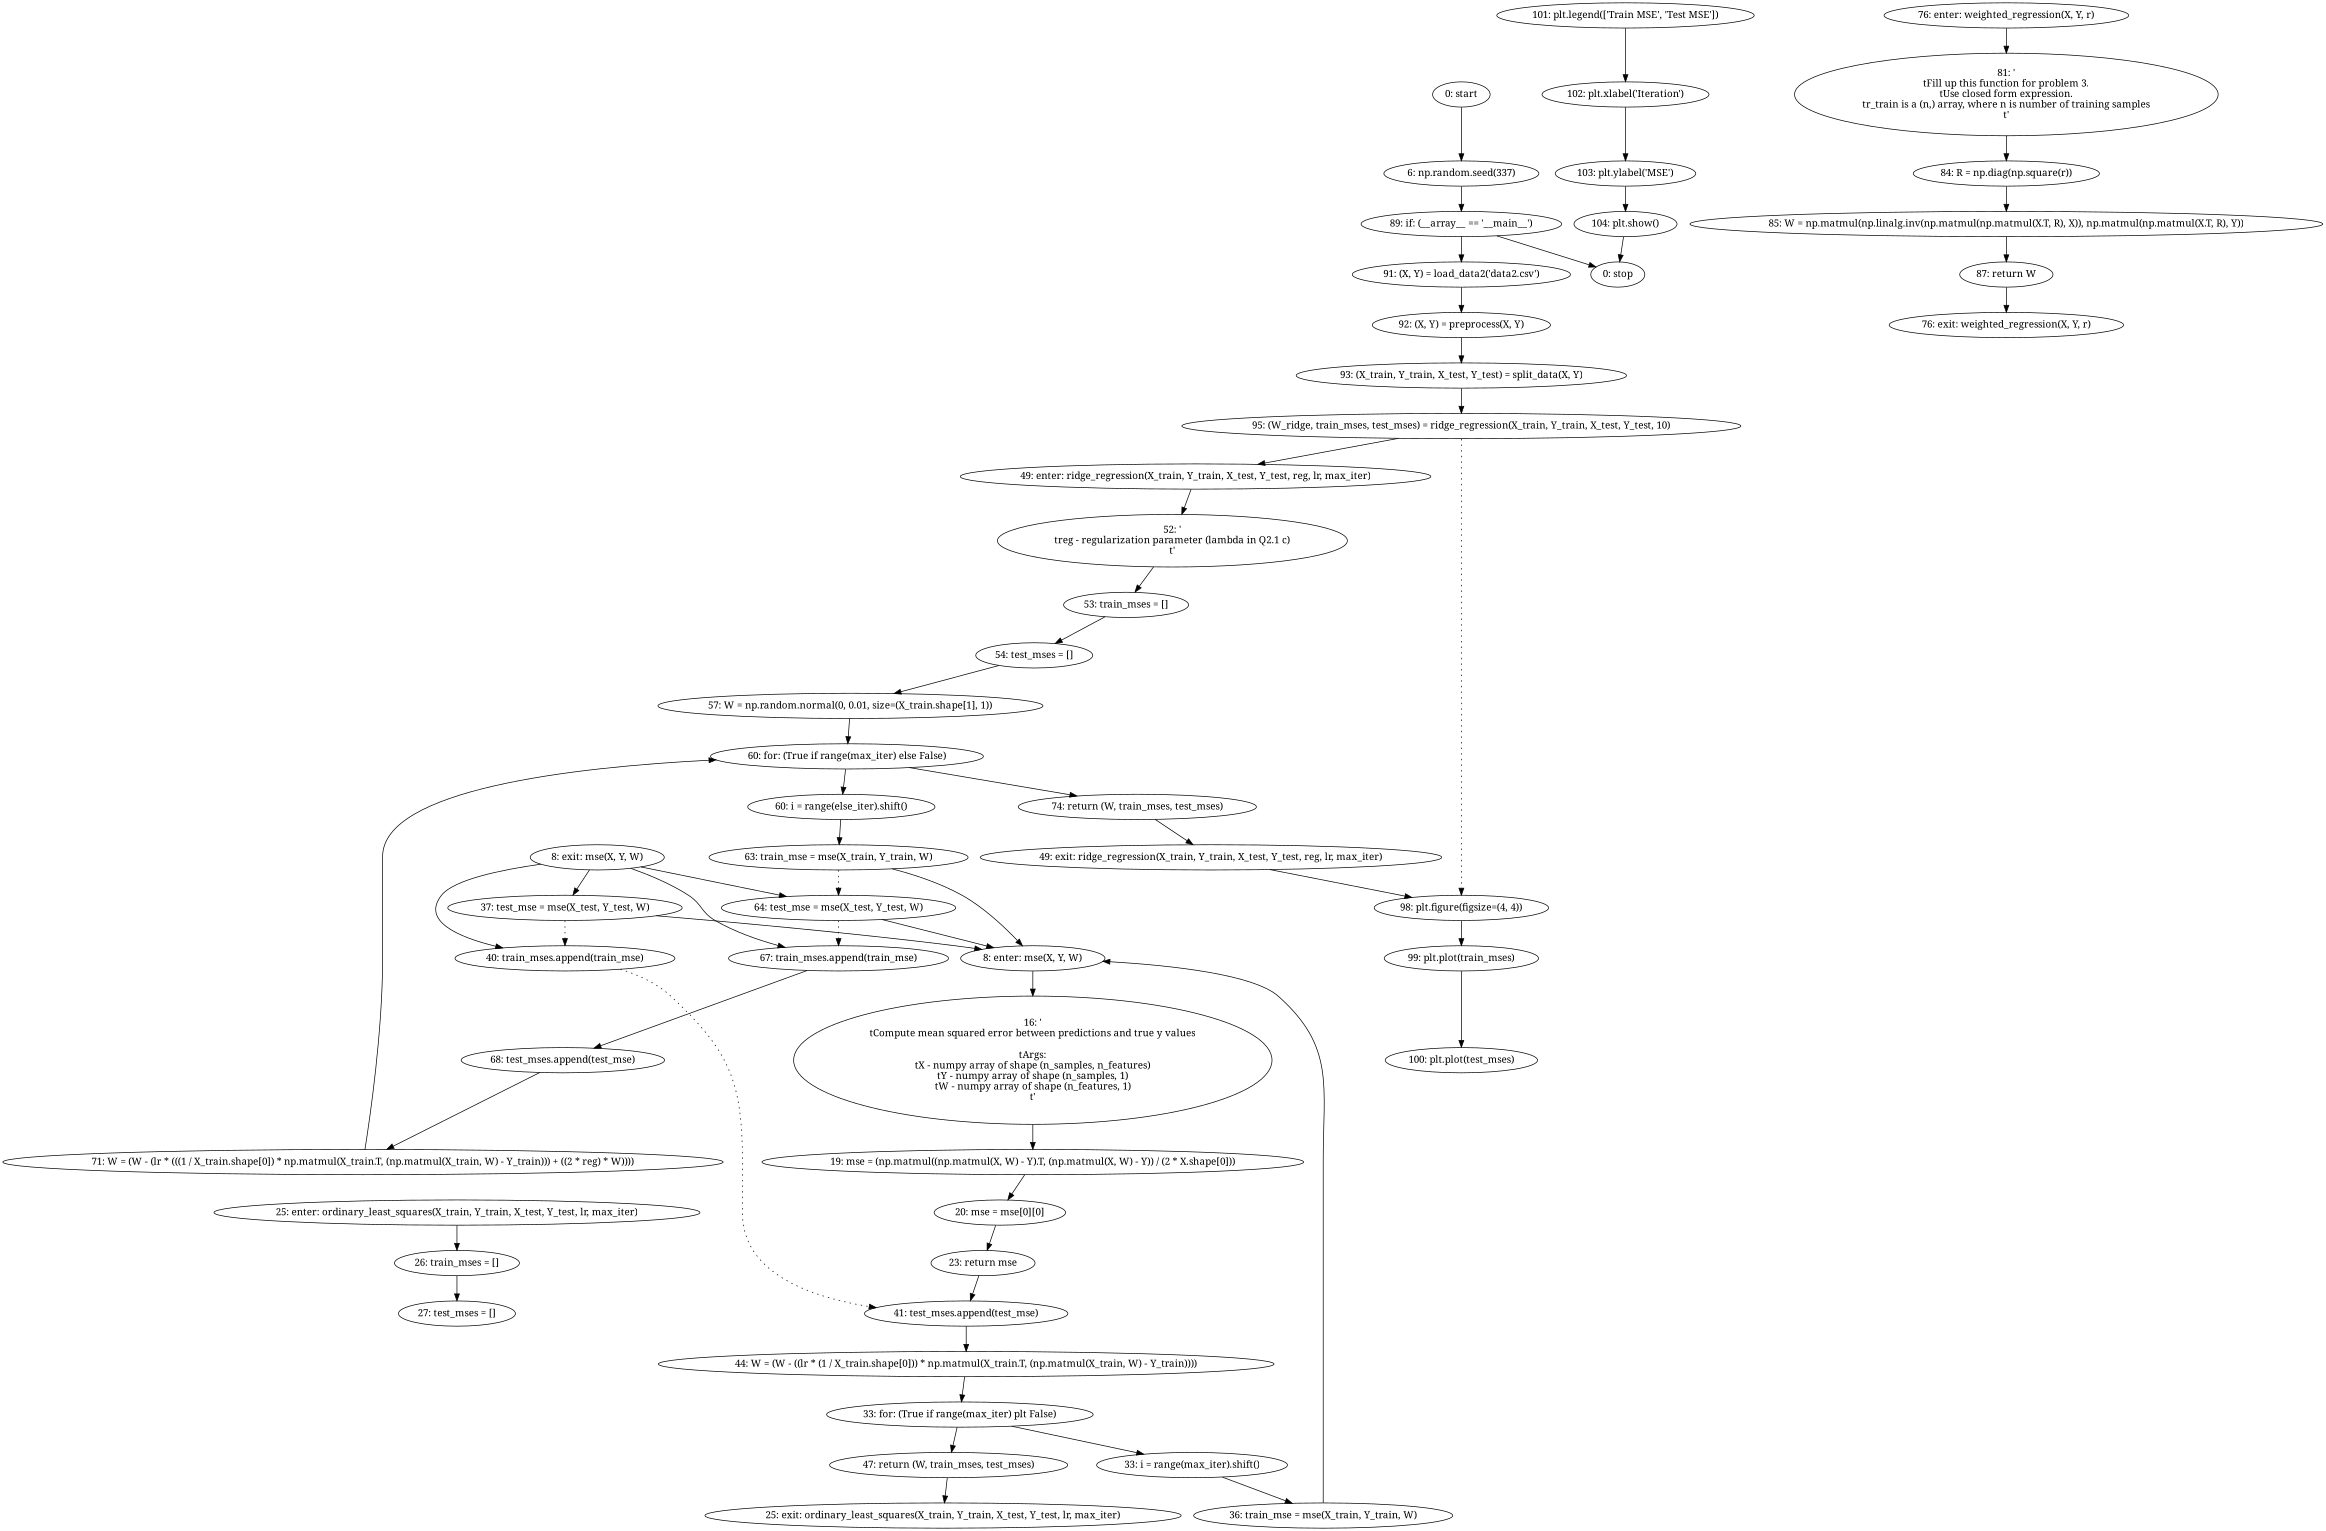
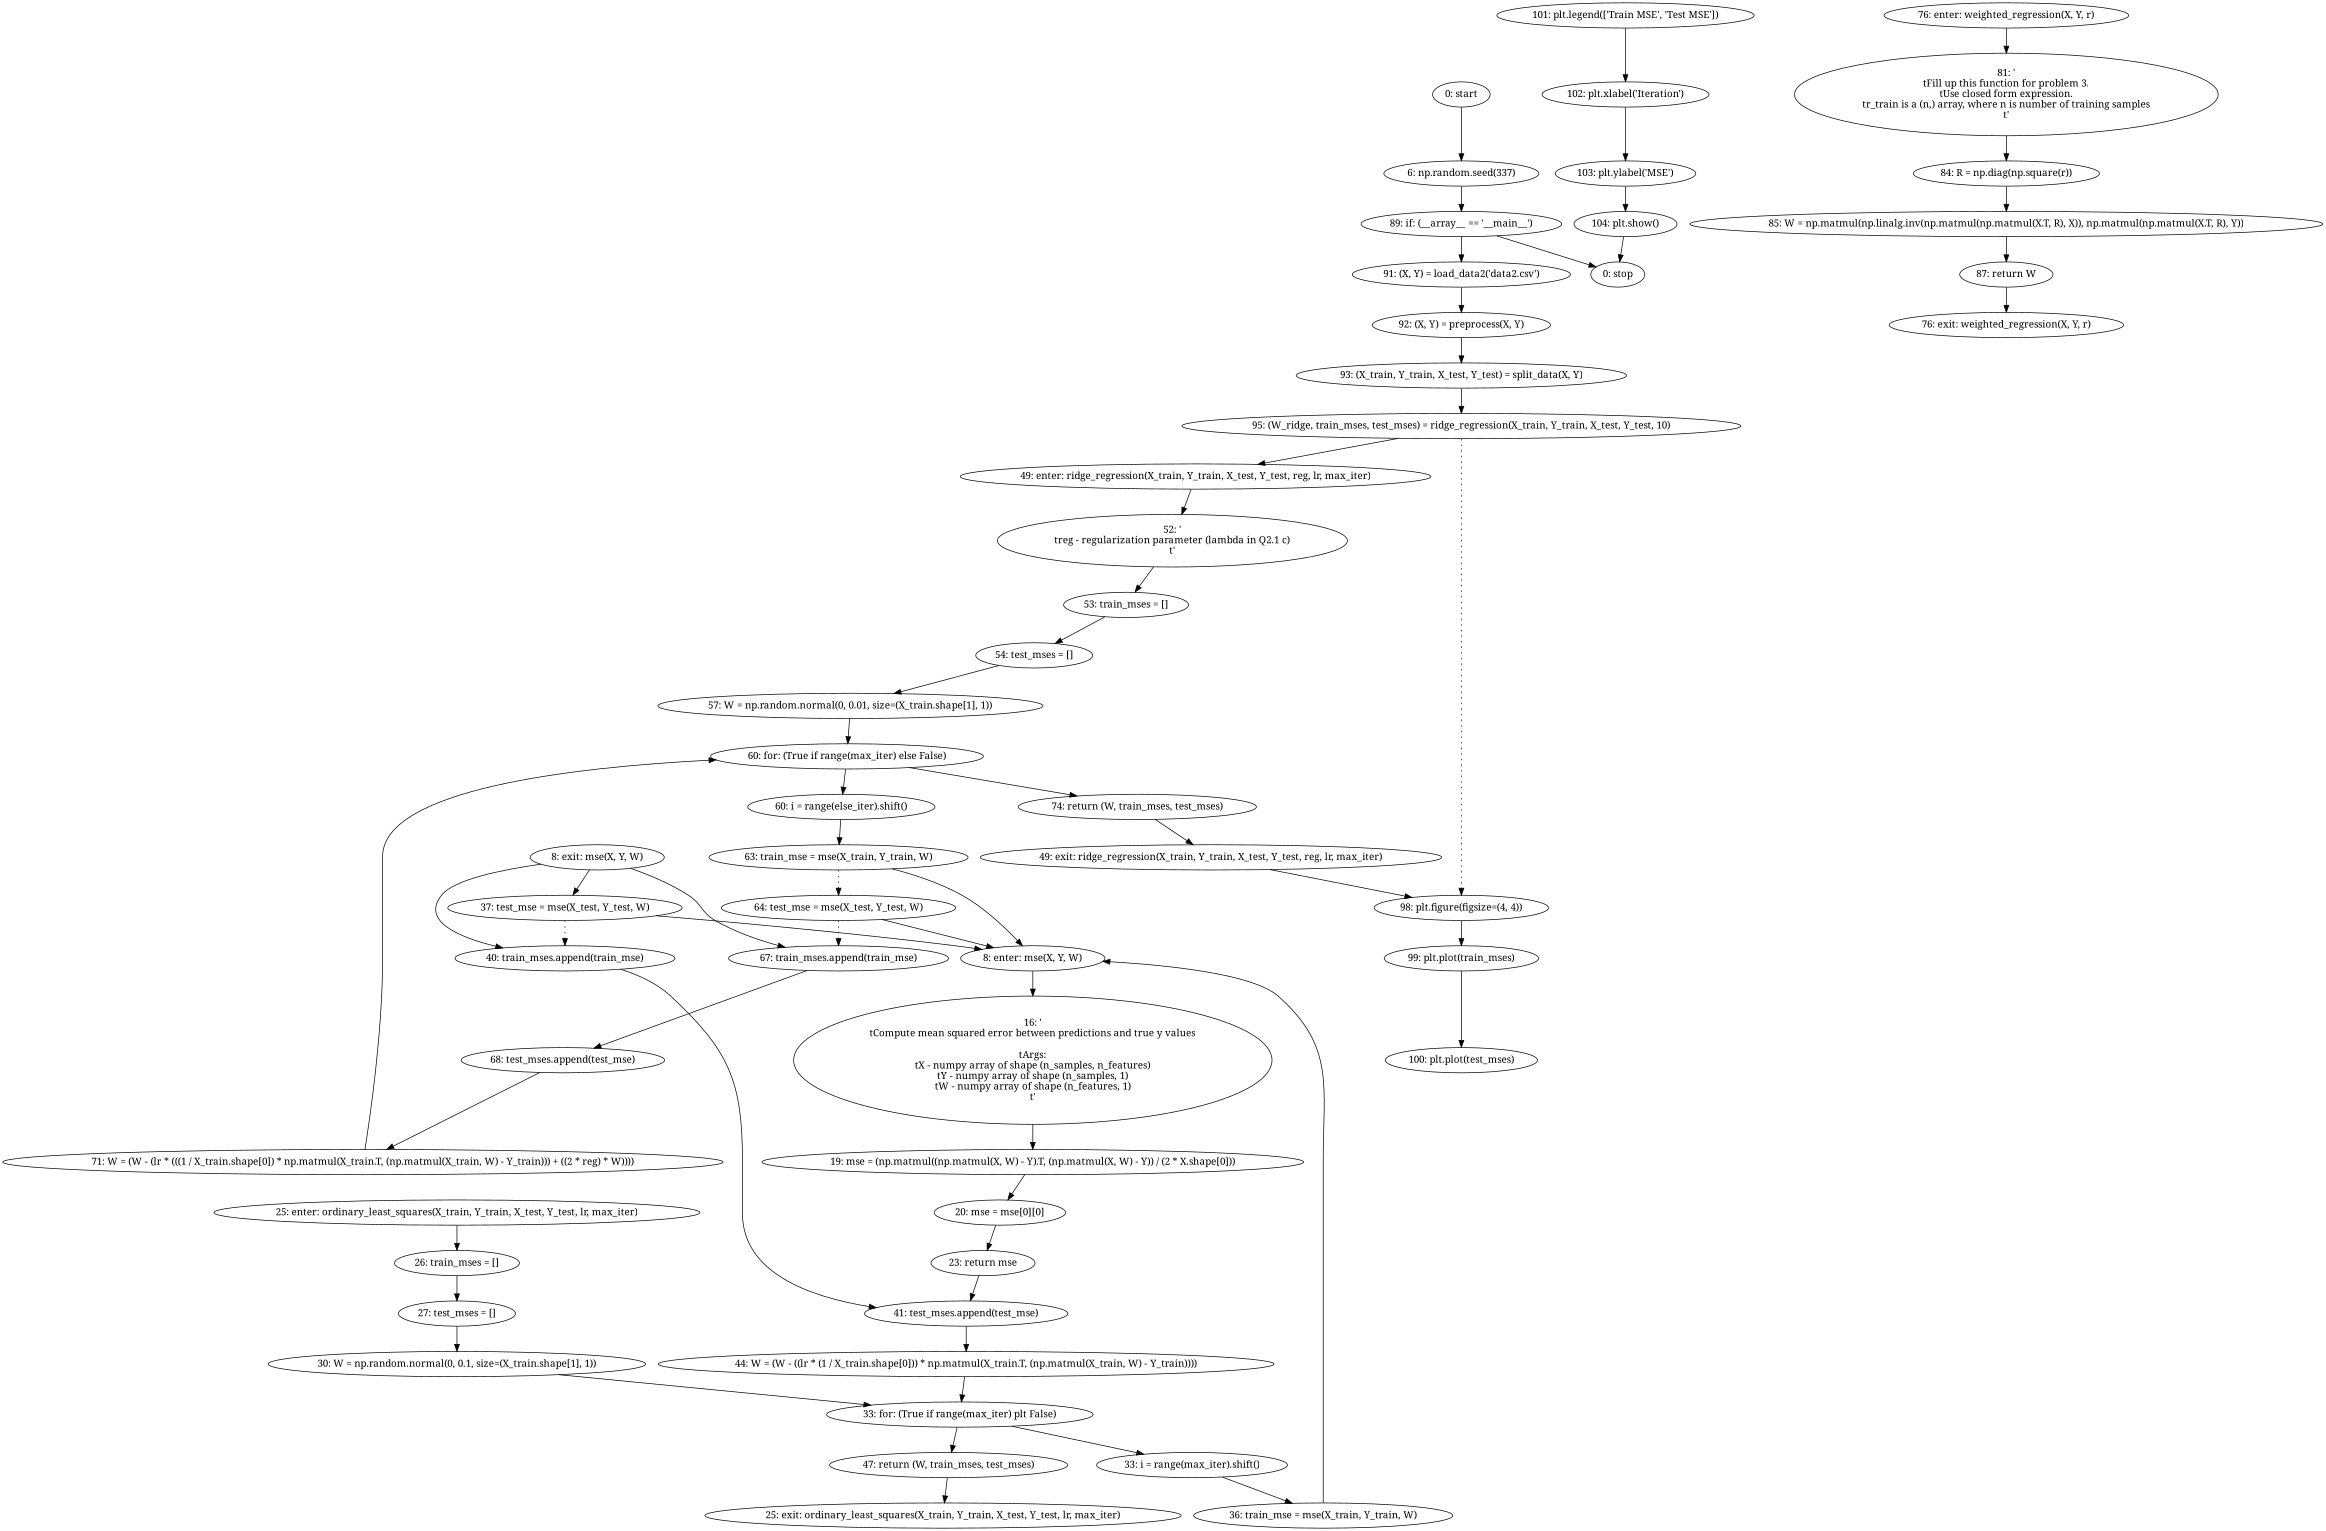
edge "8: exit: mse(X, Y, W)" -> "64: test_mse = mse(X_test, Y_test, W)": removed
edge "40: train_mses.append(train_mse)" -> "41: test_mses.append(test_mse)": style dotted -> solid
node "30: W = np.random.normal(0, 0.1, size=(X_train.shape[1], 1))": added
